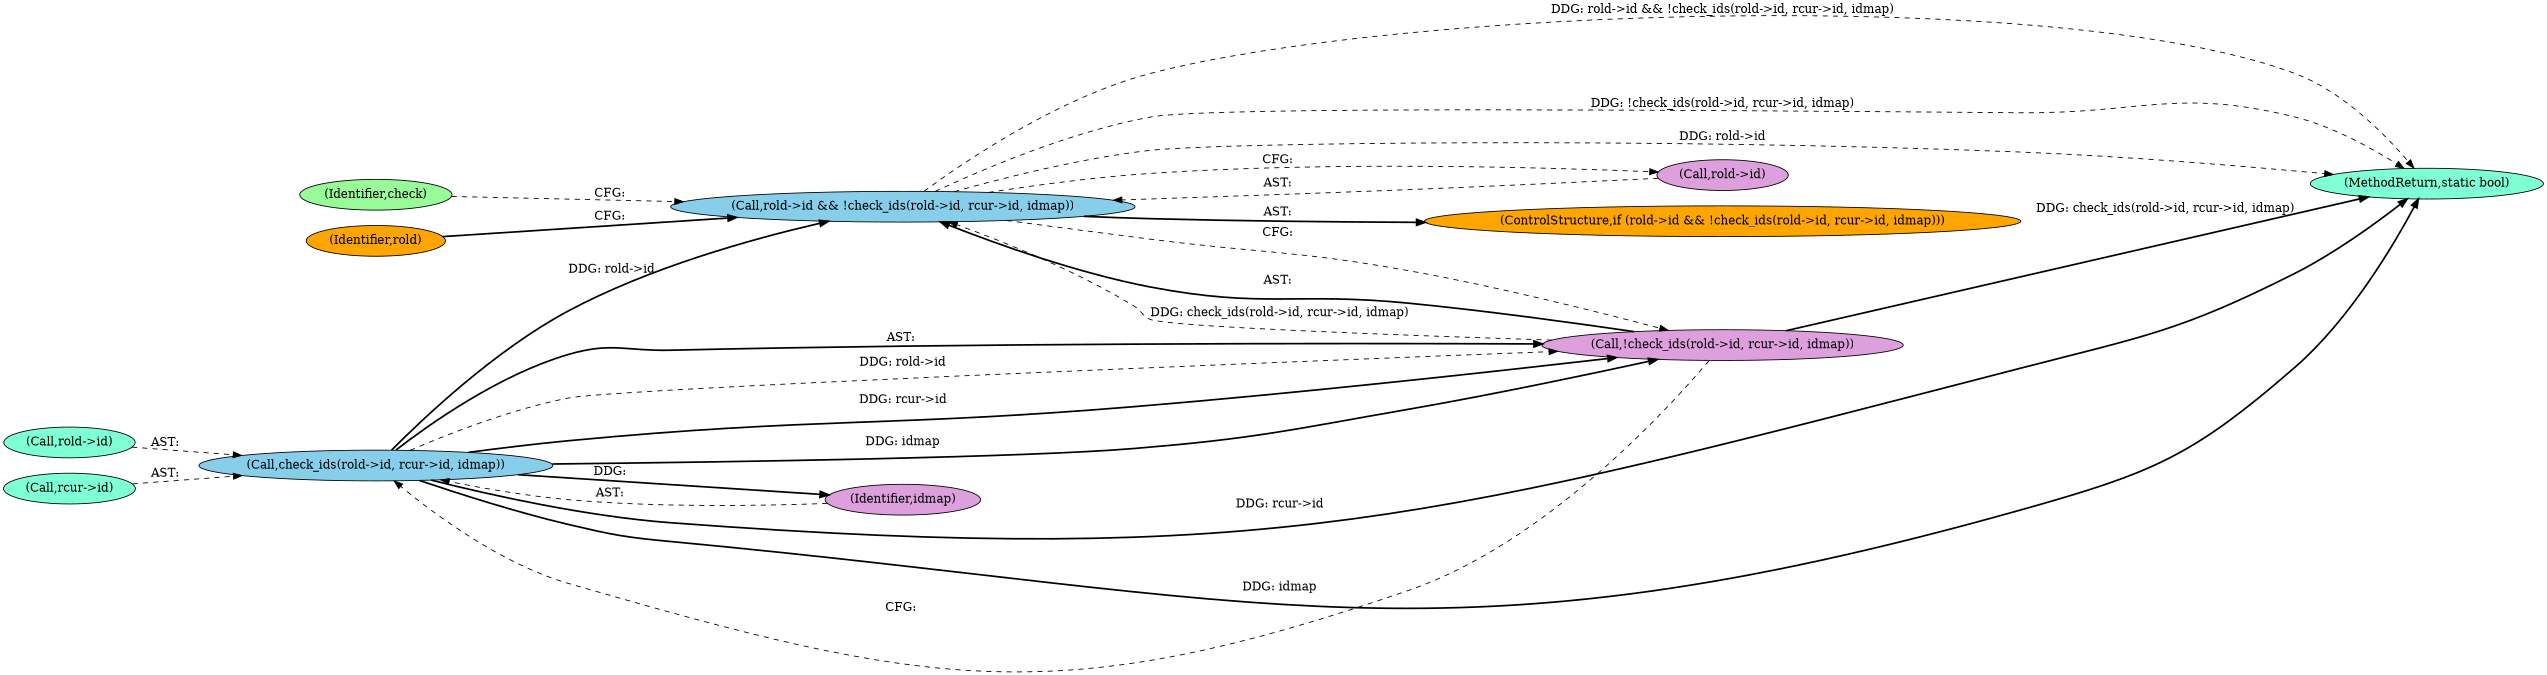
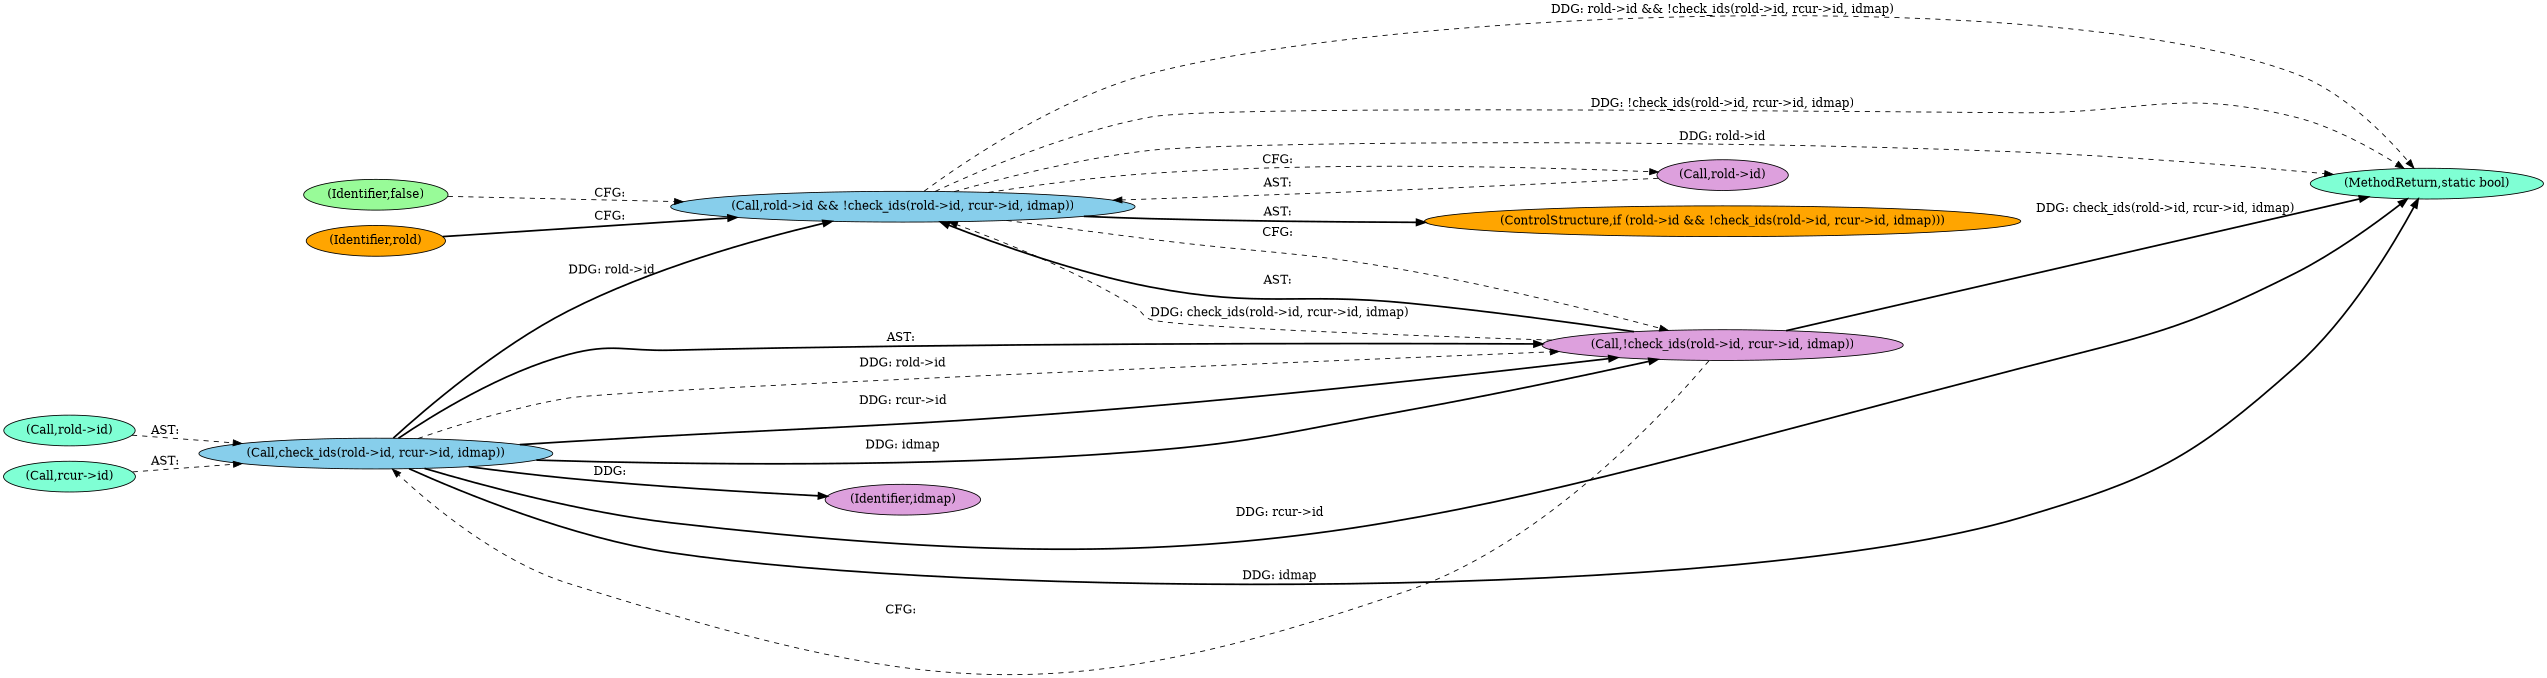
node "(Identifier,check)": label "(Identifier,check)" -> "(Identifier,false)"
edge "(Identifier,idmap)" -> "(Call,check_ids(rold->id, rcur->id, idmap))": removed, label "AST:"
